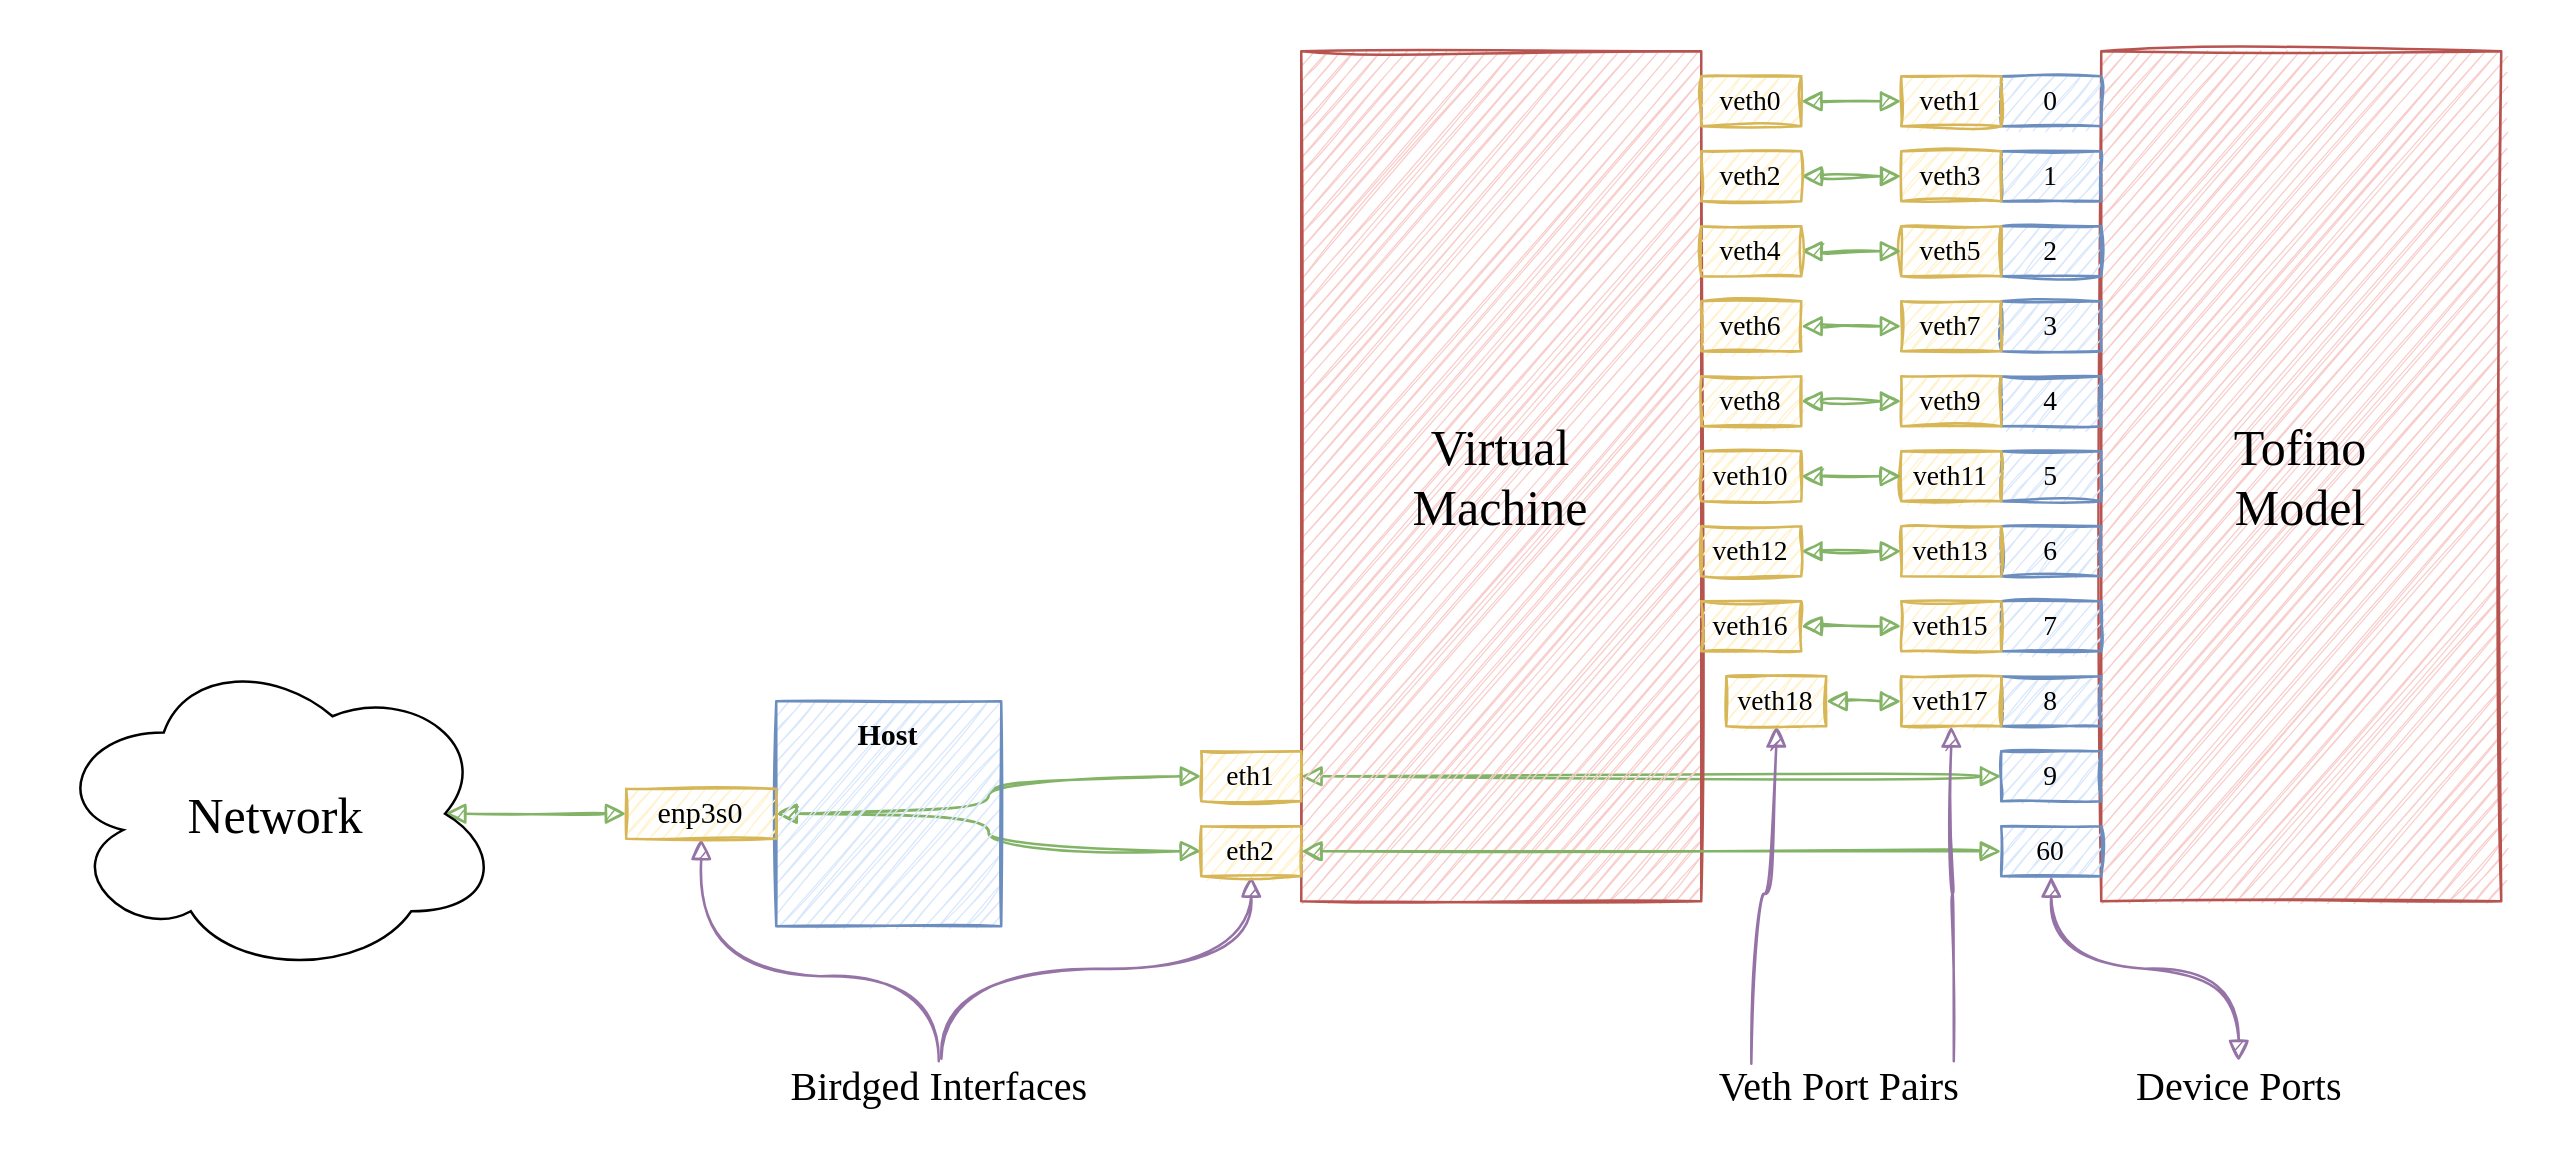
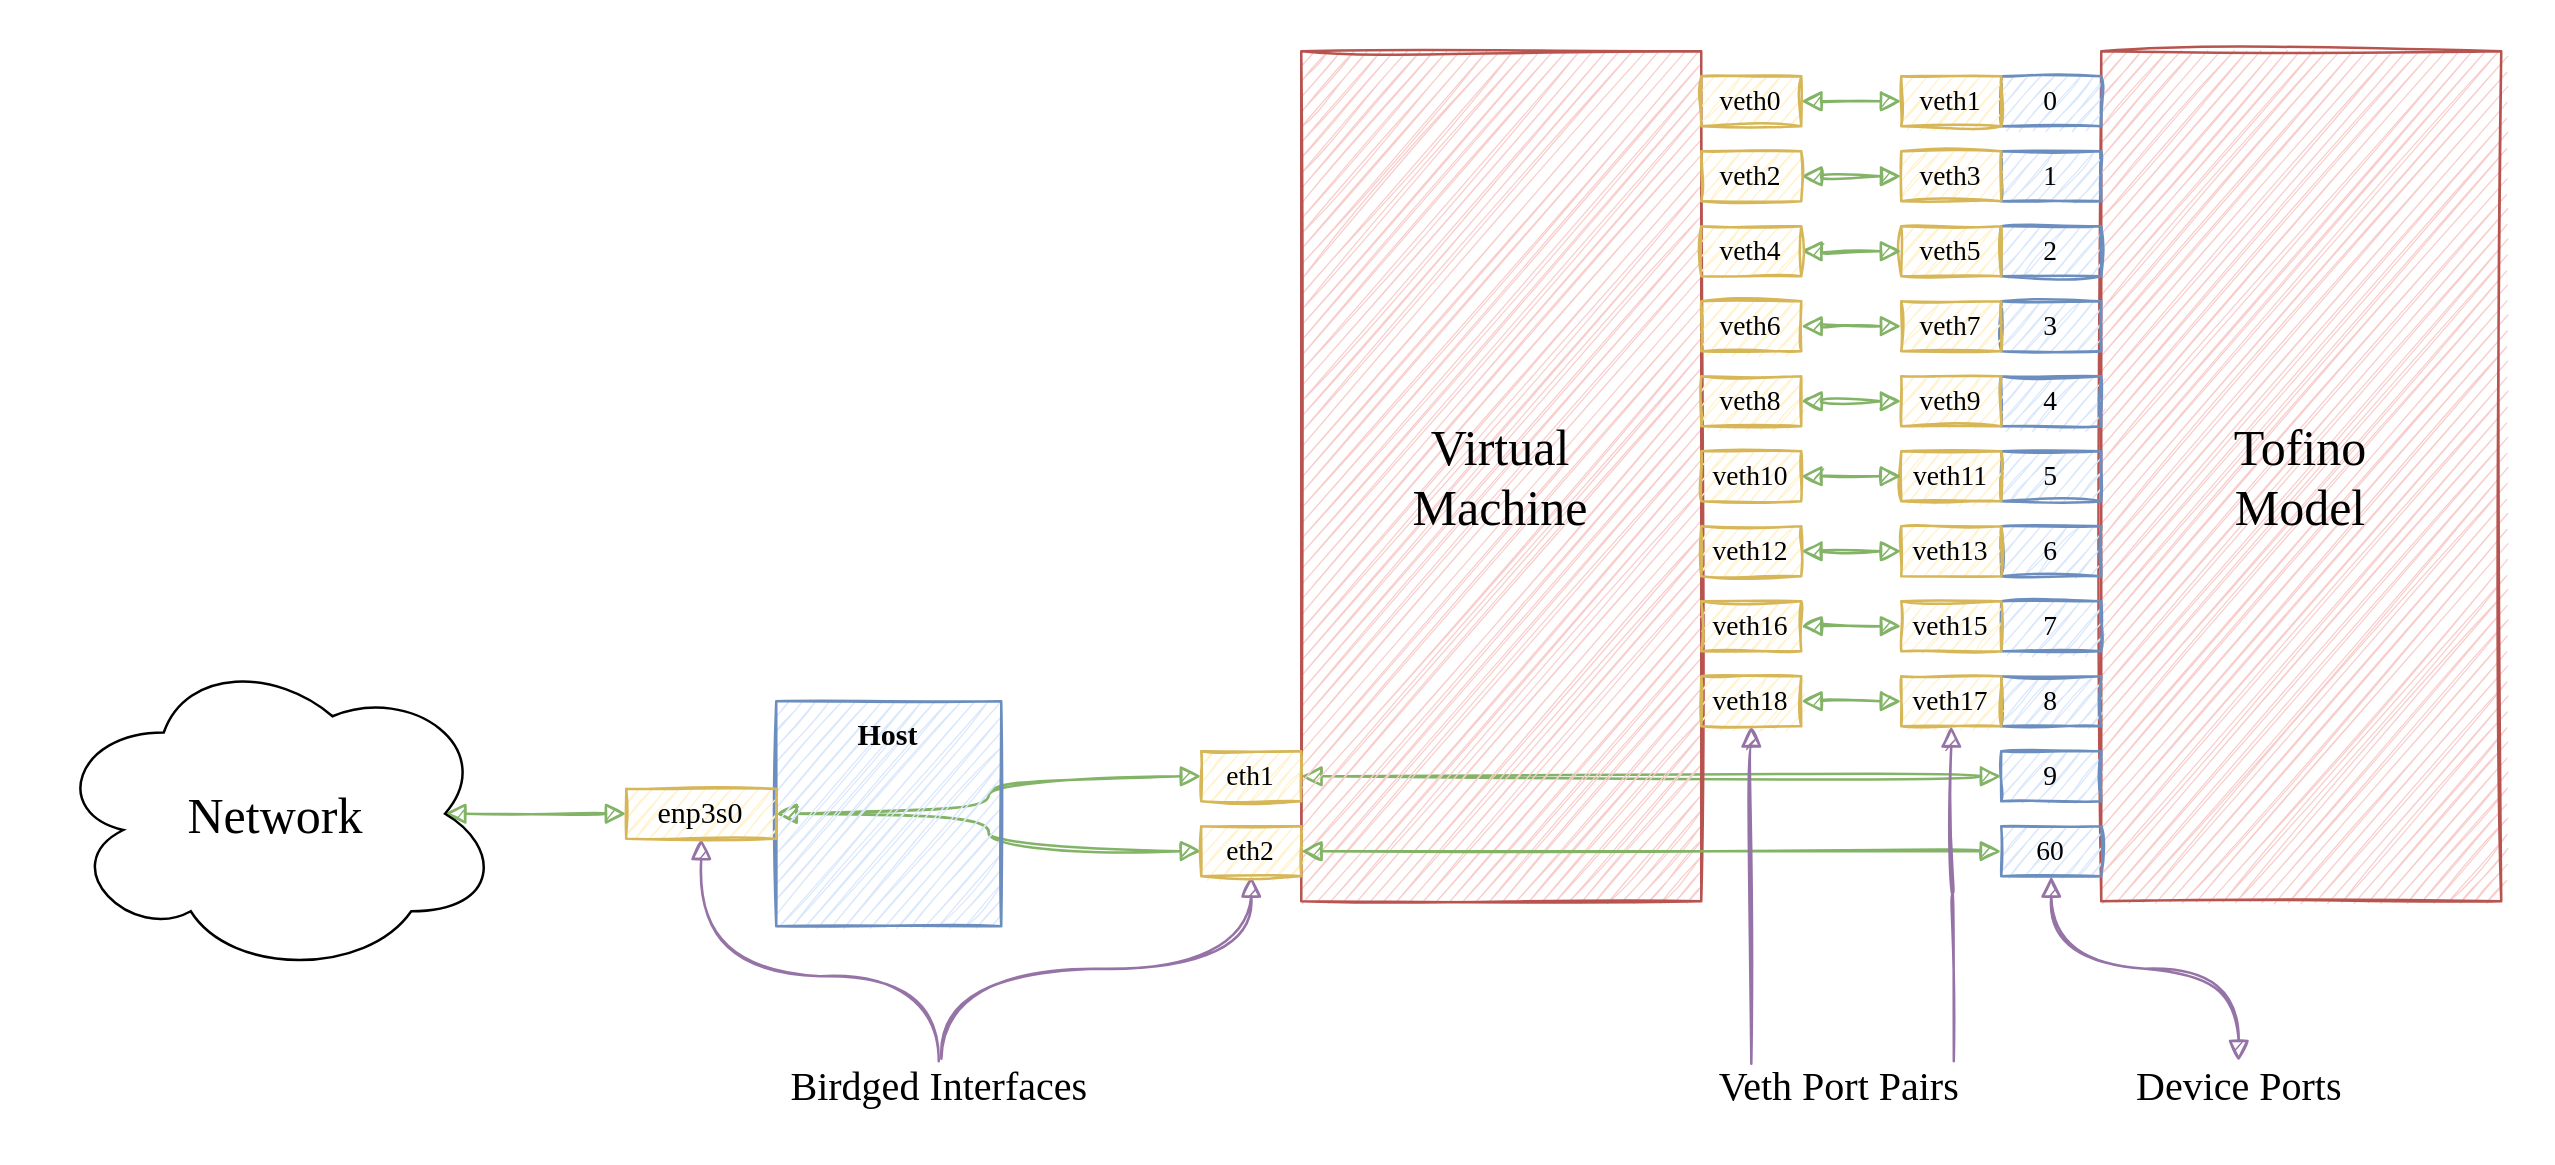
node "veth18": moved (1776, 701) -> (1751, 701)
